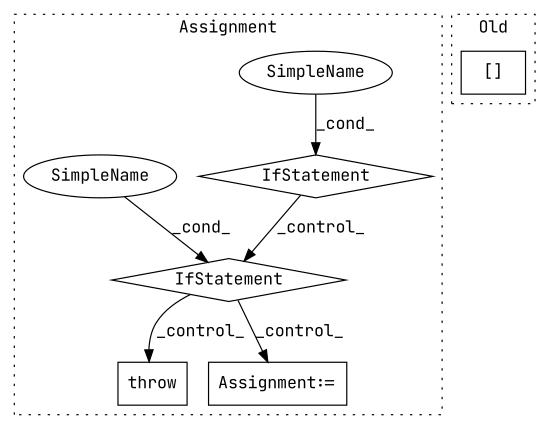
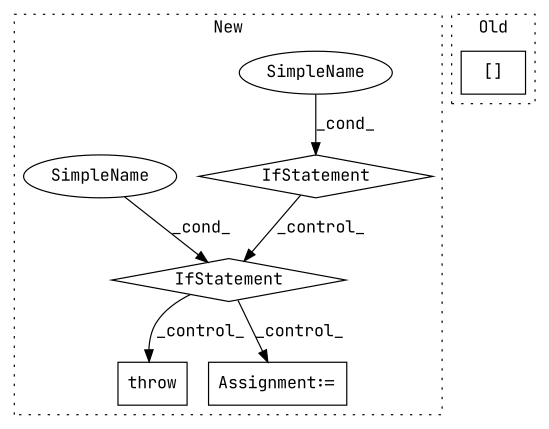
cluster "Assignment": label "Assignment" -> "New"
